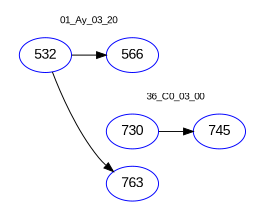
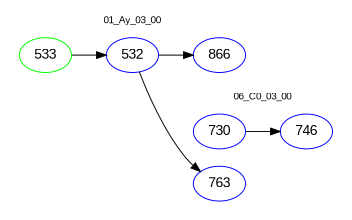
cluster "01_Ay_03_20": label "01_Ay_03_20" -> "01_Ay_03_00"
node "533": added
node "566": label "566" -> "866"
cluster "36_C0_03_00": label "36_C0_03_00" -> "06_C0_03_00"
node "745": label "745" -> "746"
